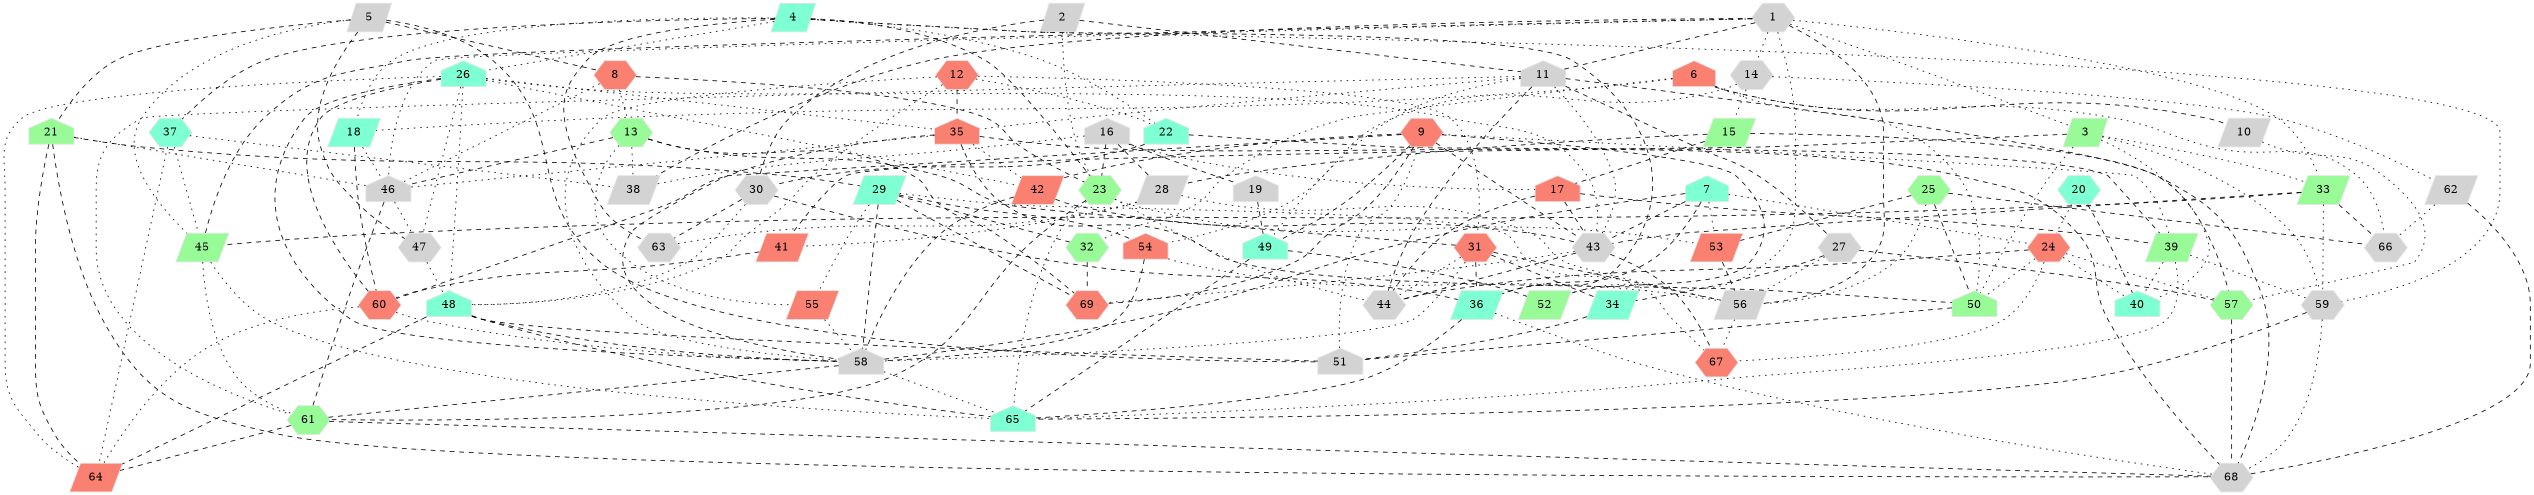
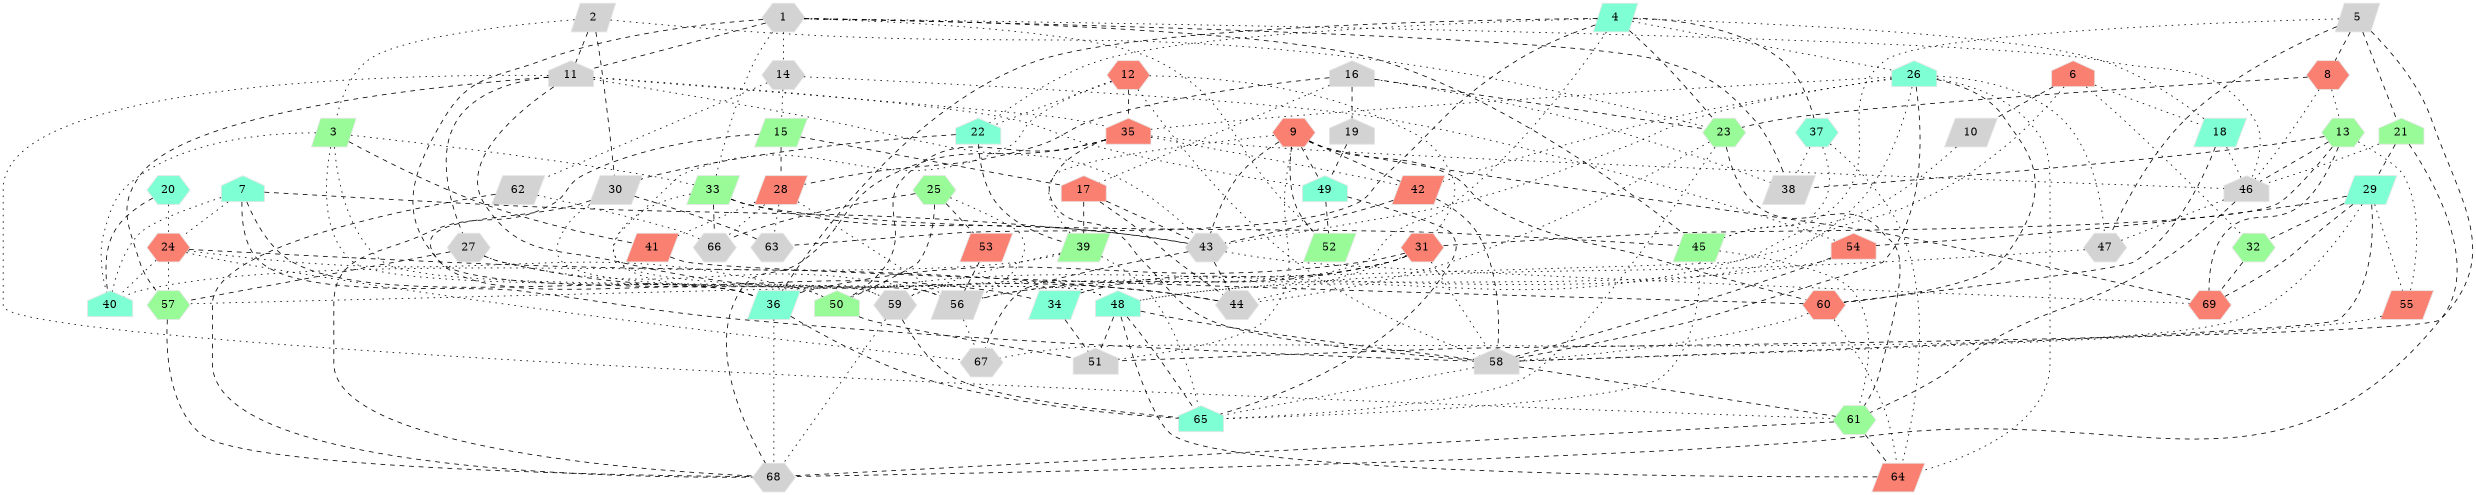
edge "1" -- "3": now "2" -- "3"
edge "6" -- "66": now "28" -- "66"
edge "13" -- "38": style dotted -> dashed
node "30": shape hexagon -> parallelogram
node "28": fillcolor lightgrey -> salmon
edge "7" -- "53": now "7" -- "40"
edge "23" -- "53": removed
edge "21" -- "64": removed
node "67": fillcolor salmon -> lightgrey
